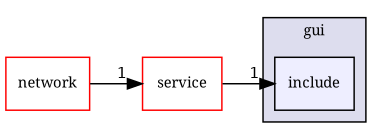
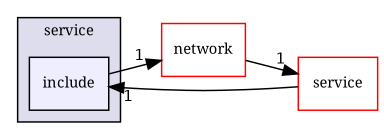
cluster "gui": label "gui" -> "service"
edge "include" -> "network": added
